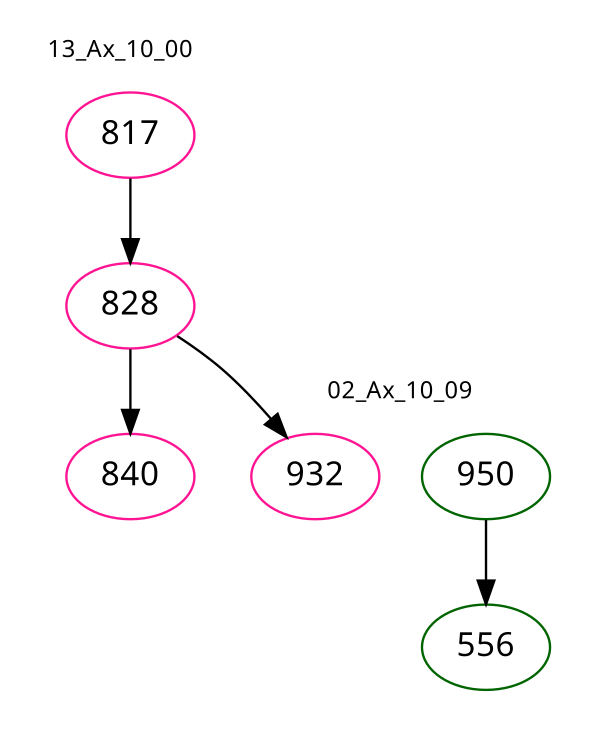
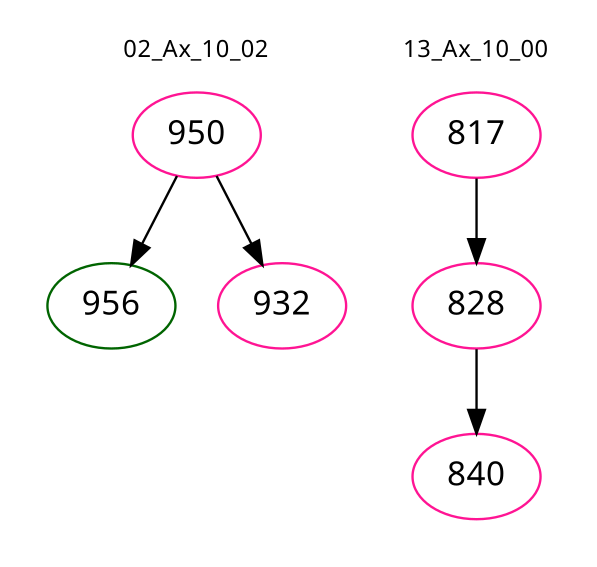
cluster "02_Ax_10_09": label "02_Ax_10_09" -> "02_Ax_10_02"
edge "828" -> "932": now "950" -> "932"
node "950": color darkgreen -> deeppink
node "556": label "556" -> "956"
